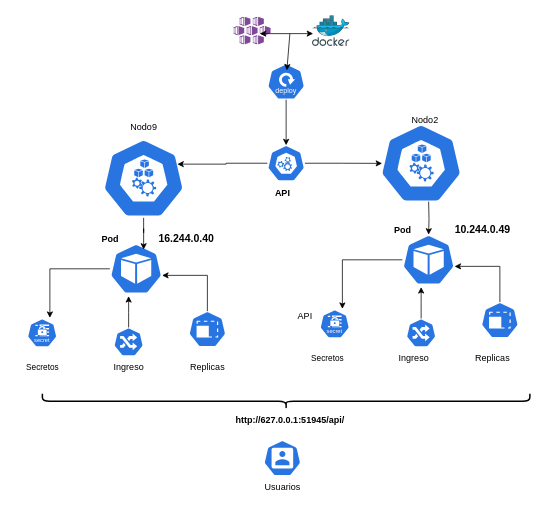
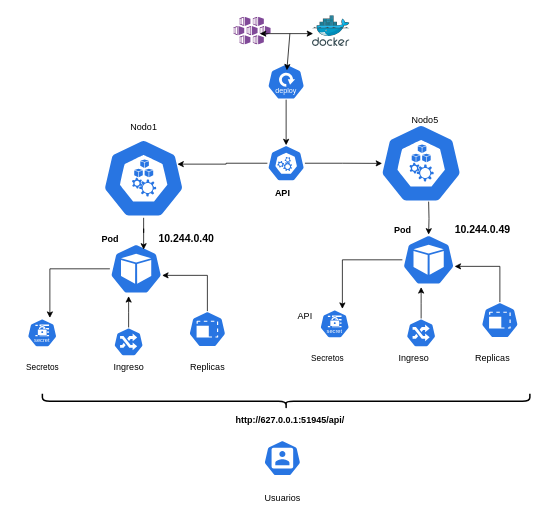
node "Nodo2": label "Nodo2" -> "Nodo5"
node "Nodo9": label "Nodo9" -> "Nodo1"
node "16.244.0.40": label "16.244.0.40" -> "10.244.0.40"
node "Usuarios": moved (282, 487) -> (282, 498)
